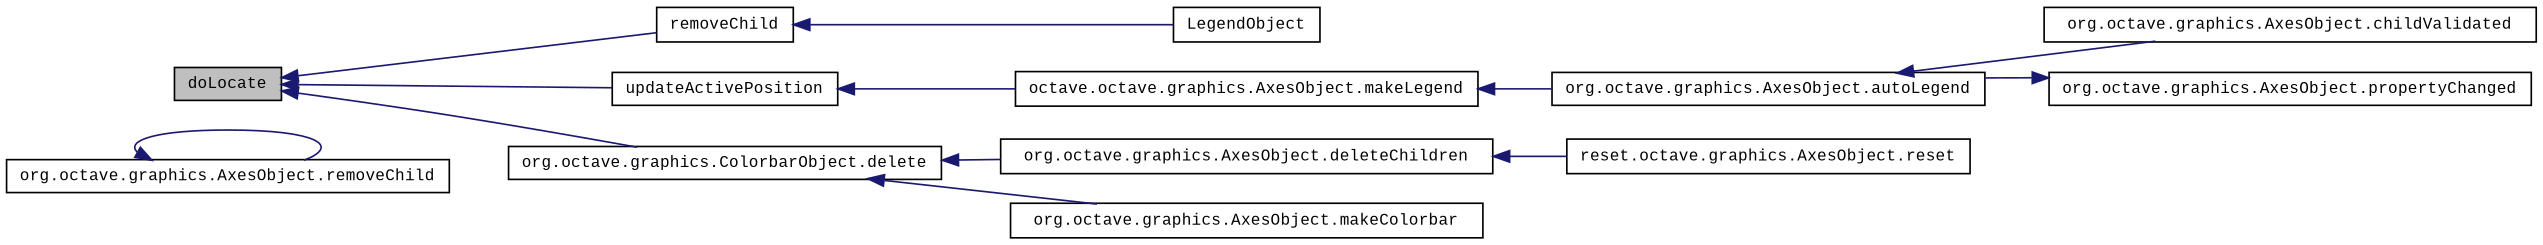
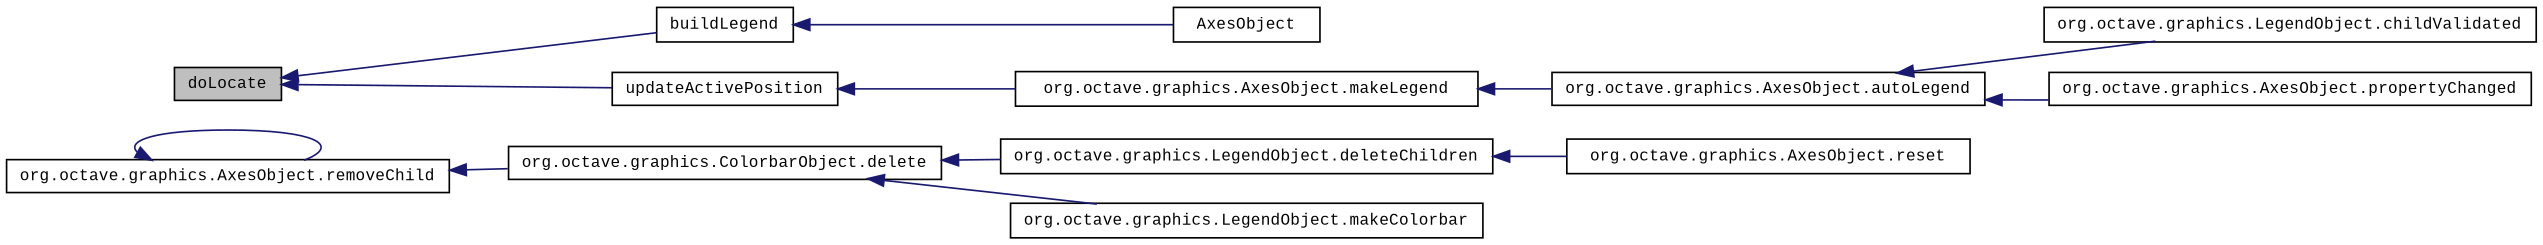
node "removeChild": label "removeChild" -> "buildLegend"
node "LegendObject": label "LegendObject" -> "AxesObject"
node "org.octave.graphics.AxesObject.childValidated": label "org.octave.graphics.AxesObject.childValidated" -> "org.octave.graphics.LegendObject.childValidated"
edge "org.octave.graphics.AxesObject.autoLegend" -> "org.octave.graphics.AxesObject.propertyChanged": reversed
node "octave.octave.graphics.AxesObject.makeLegend": label "octave.octave.graphics.AxesObject.makeLegend" -> "org.octave.graphics.AxesObject.makeLegend"
edge "org.octave.graphics.ColorbarObject.delete" -> "doLocate": now "org.octave.graphics.ColorbarObject.delete" -> "org.octave.graphics.AxesObject.removeChild"
node "org.octave.graphics.AxesObject.deleteChildren": label "org.octave.graphics.AxesObject.deleteChildren" -> "org.octave.graphics.LegendObject.deleteChildren"
node "reset.octave.graphics.AxesObject.reset": label "reset.octave.graphics.AxesObject.reset" -> "org.octave.graphics.AxesObject.reset"
node "org.octave.graphics.AxesObject.makeColorbar": label "org.octave.graphics.AxesObject.makeColorbar" -> "org.octave.graphics.LegendObject.makeColorbar"
